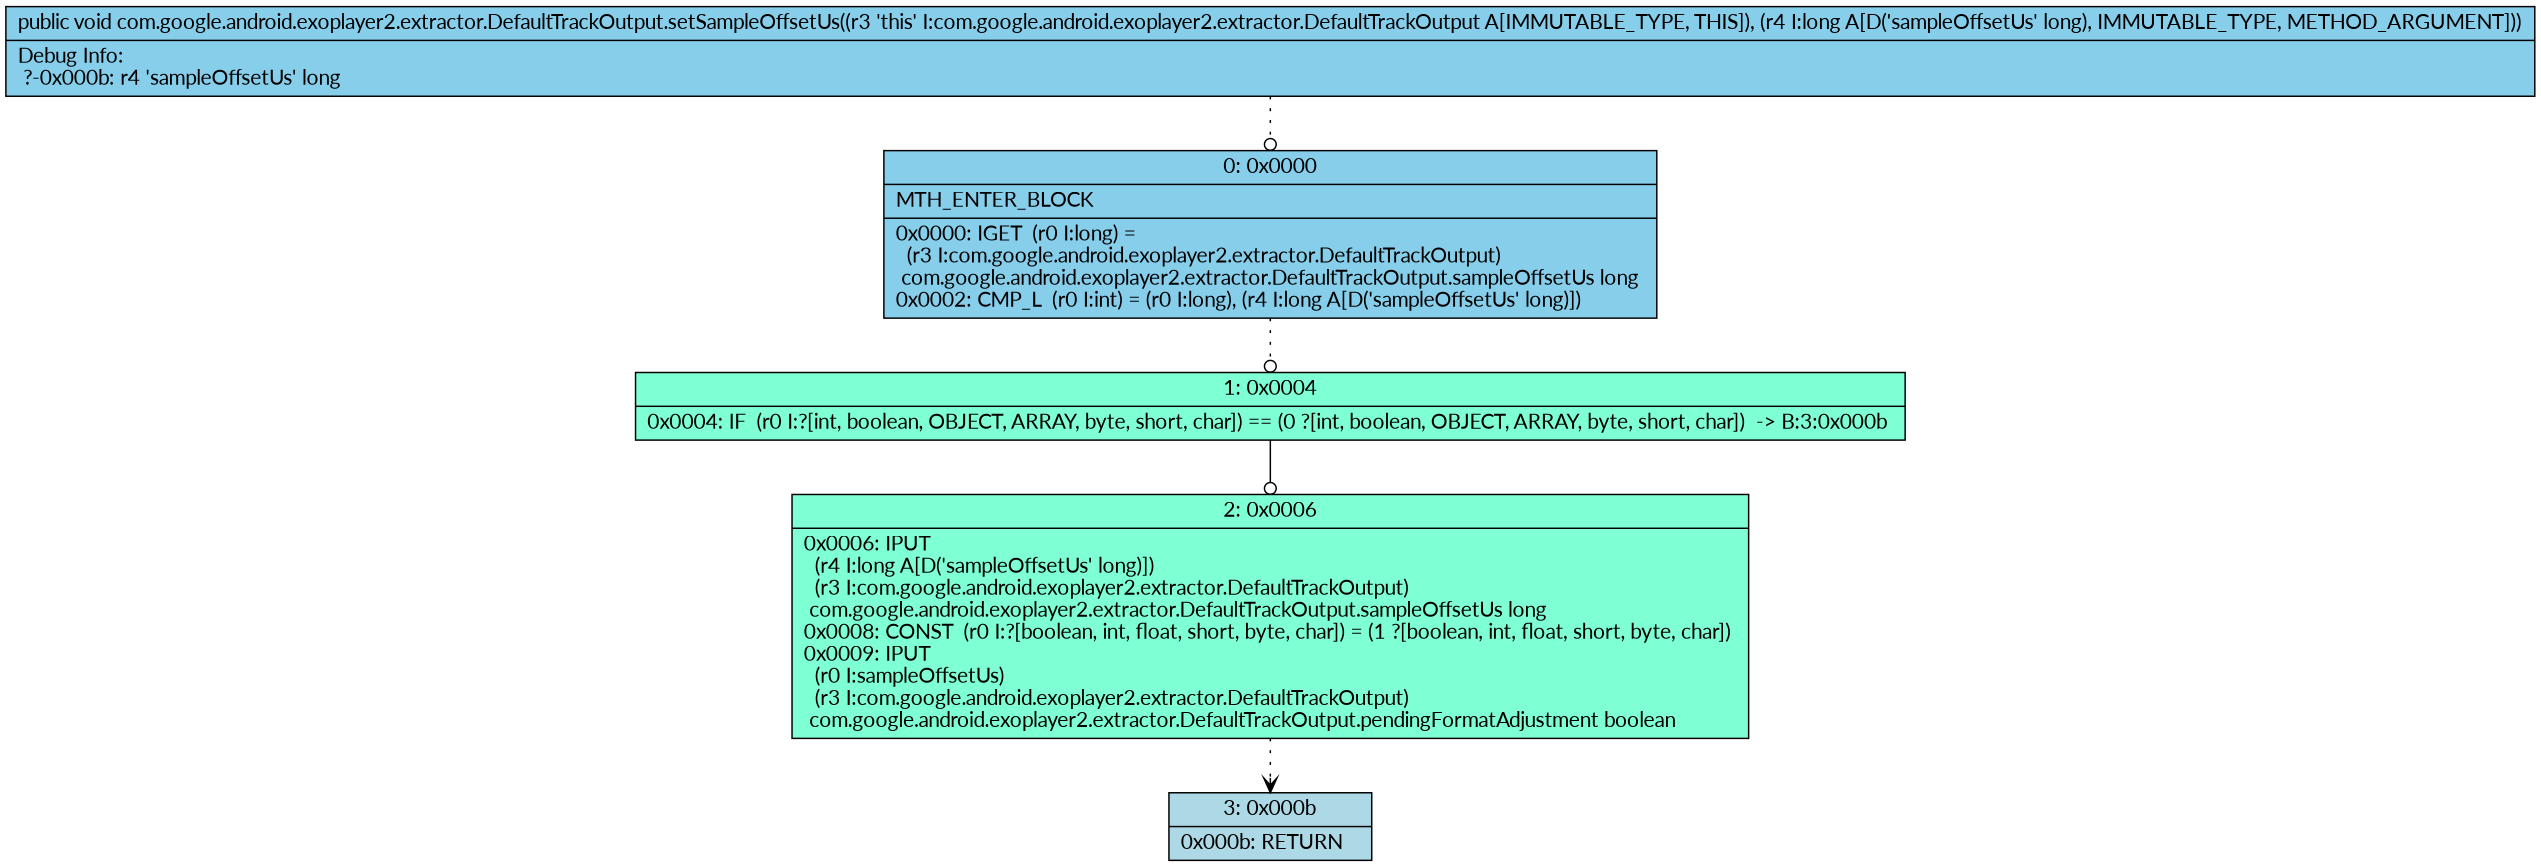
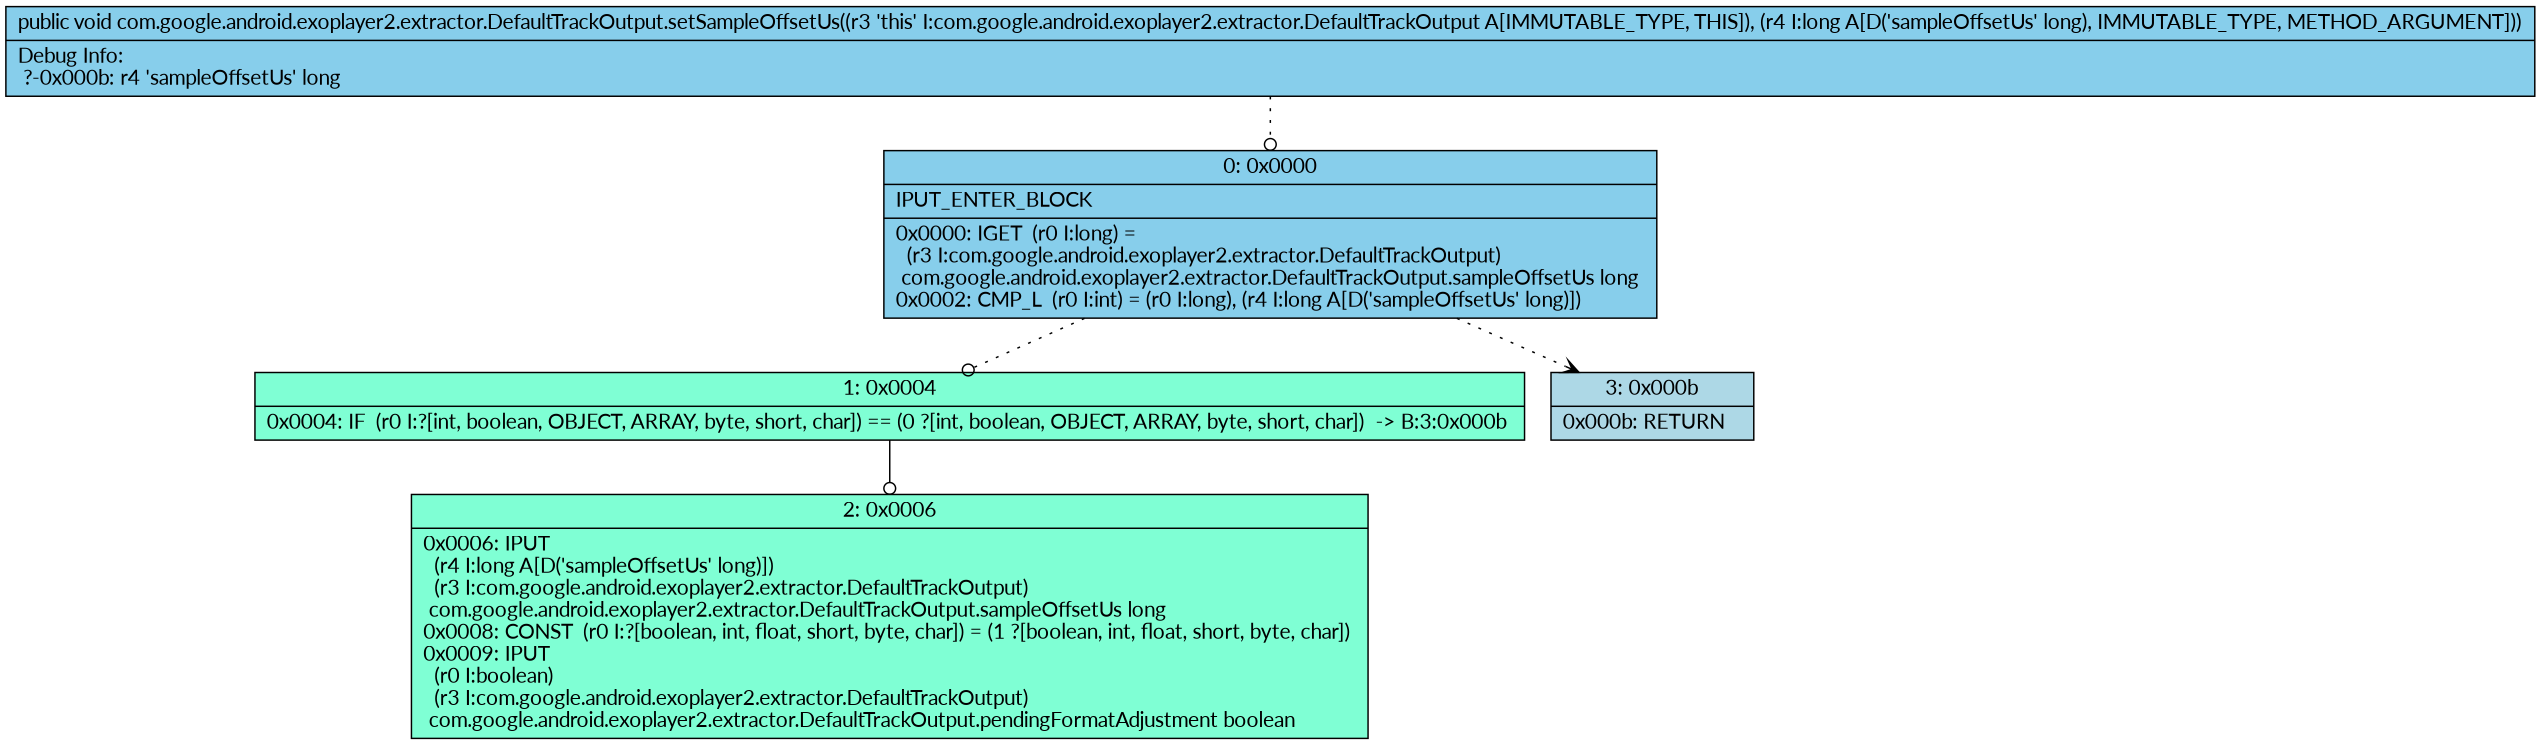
node "0: 0x0000": text "MTH_ENTER_BLOCK" -> "IPUT_ENTER_BLOCK"
node "2: 0x0006": text "(r0 I:sampleOffsetUs)" -> "(r0 I:boolean)"
edge "2: 0x0006" -> "3: 0x000b": now "0: 0x0000" -> "3: 0x000b"
